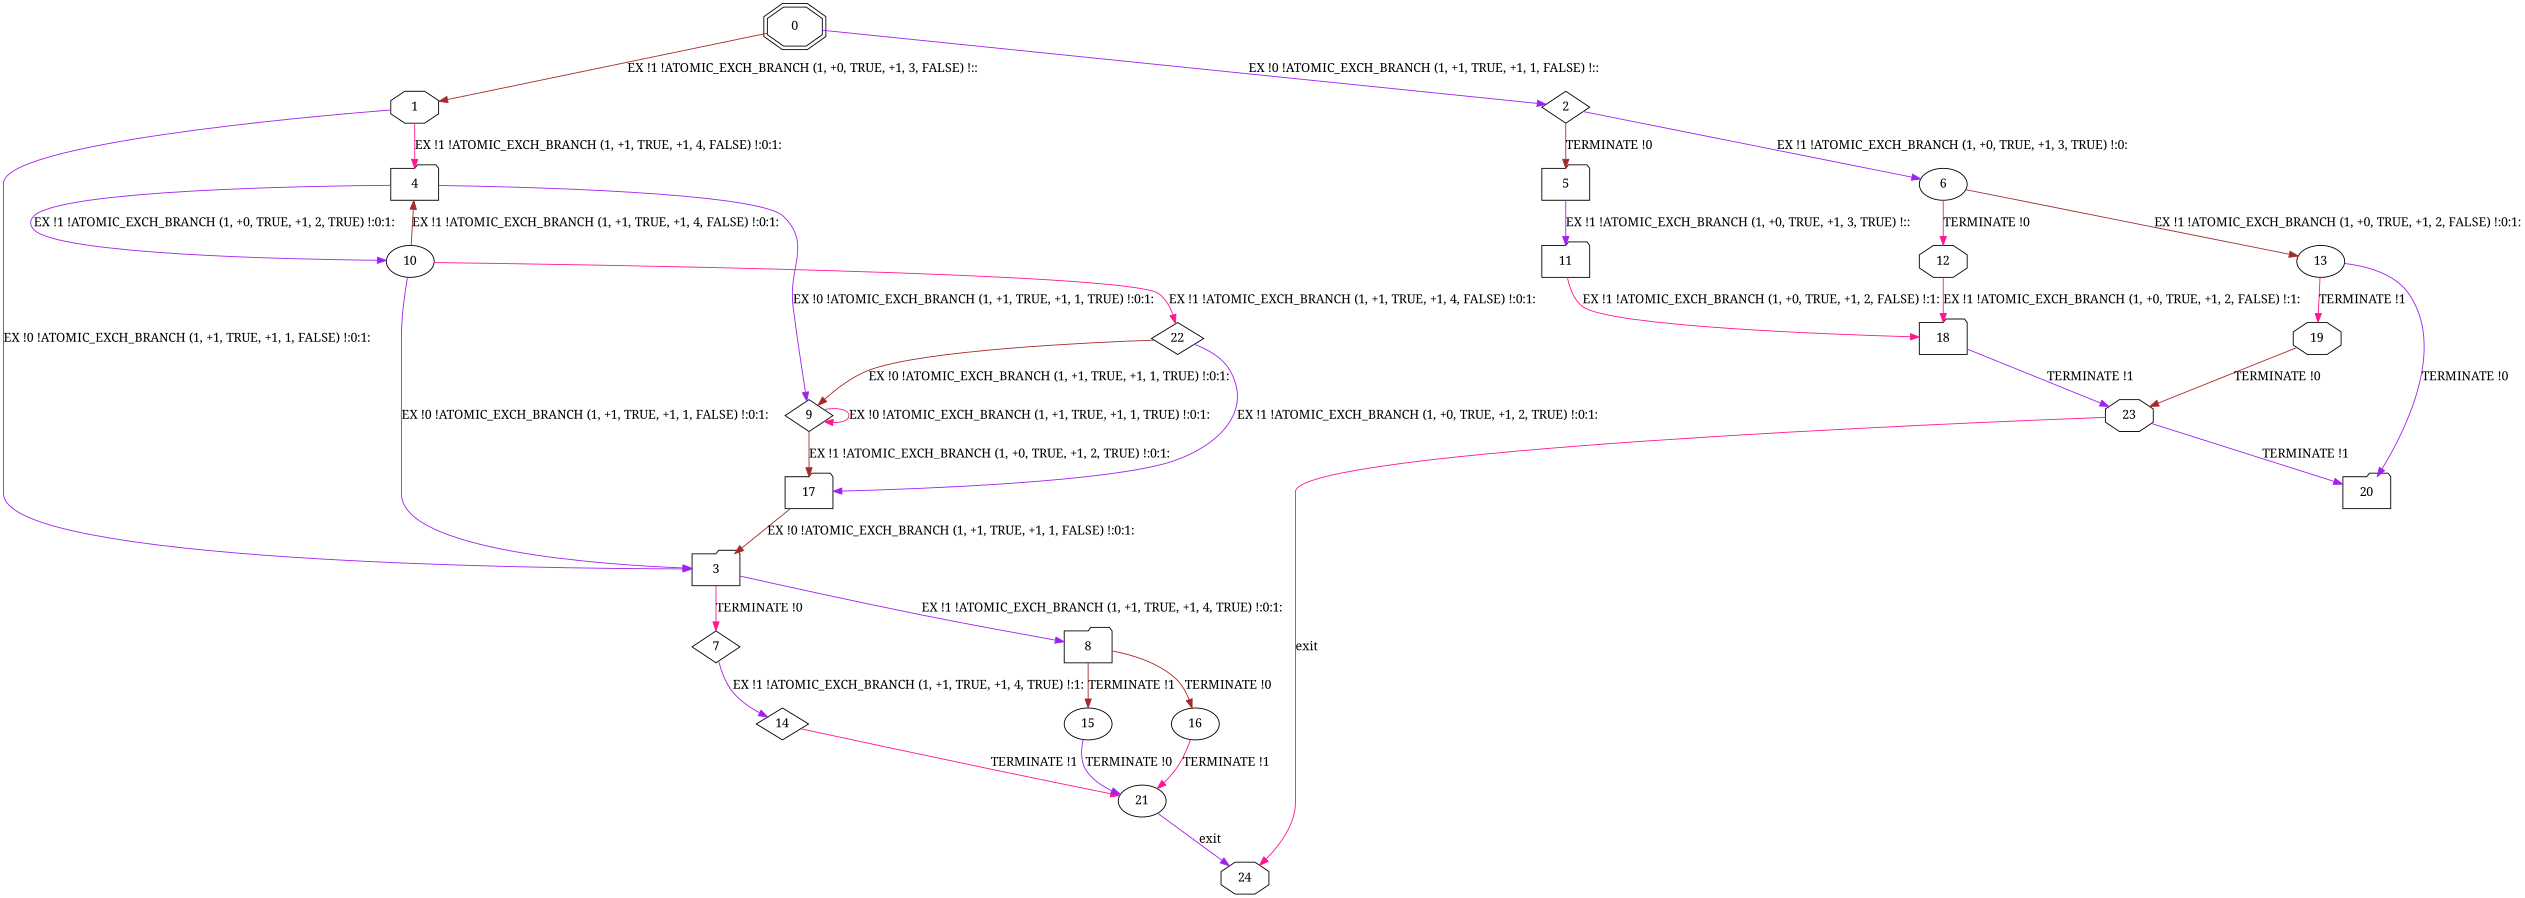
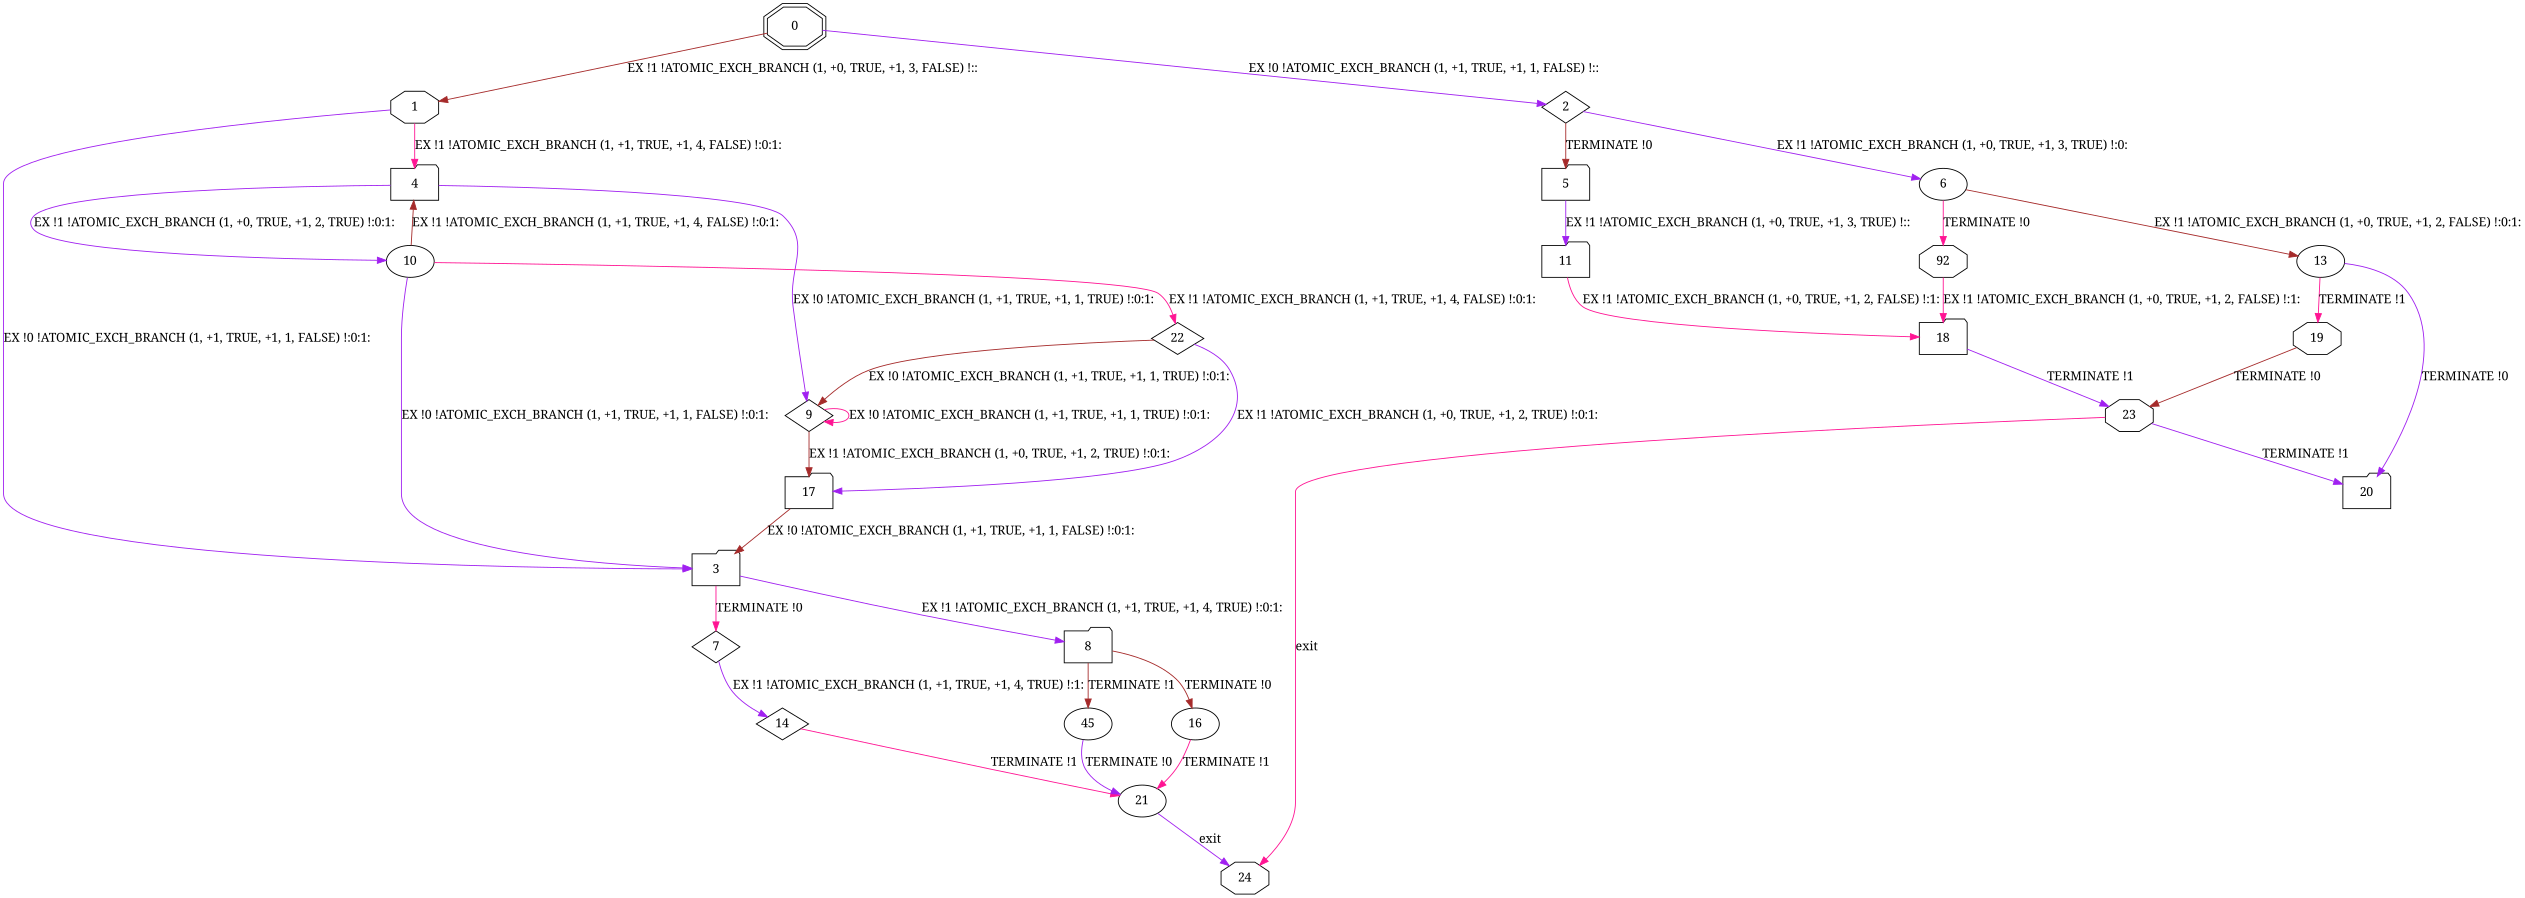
node "12": label "12" -> "92"
node "15": label "15" -> "45"
